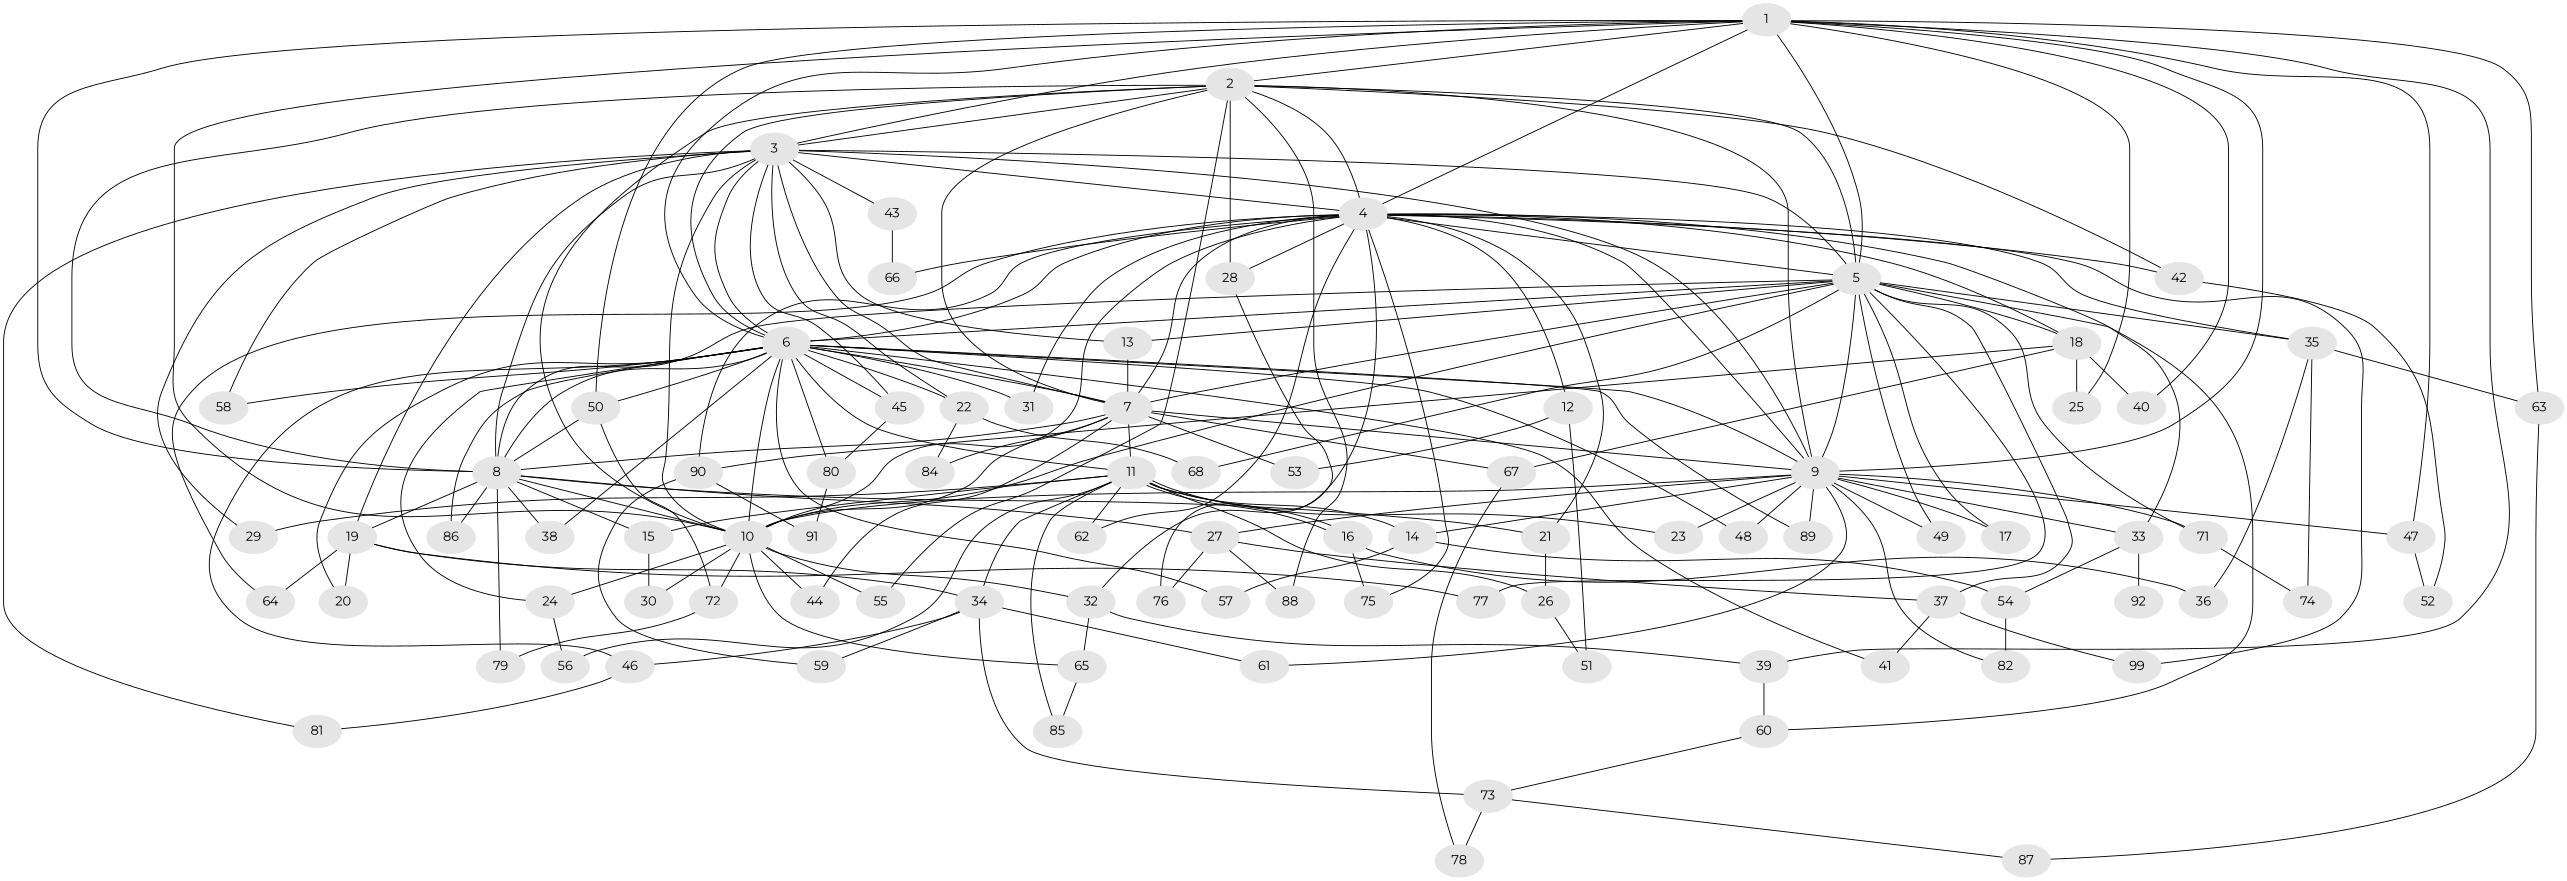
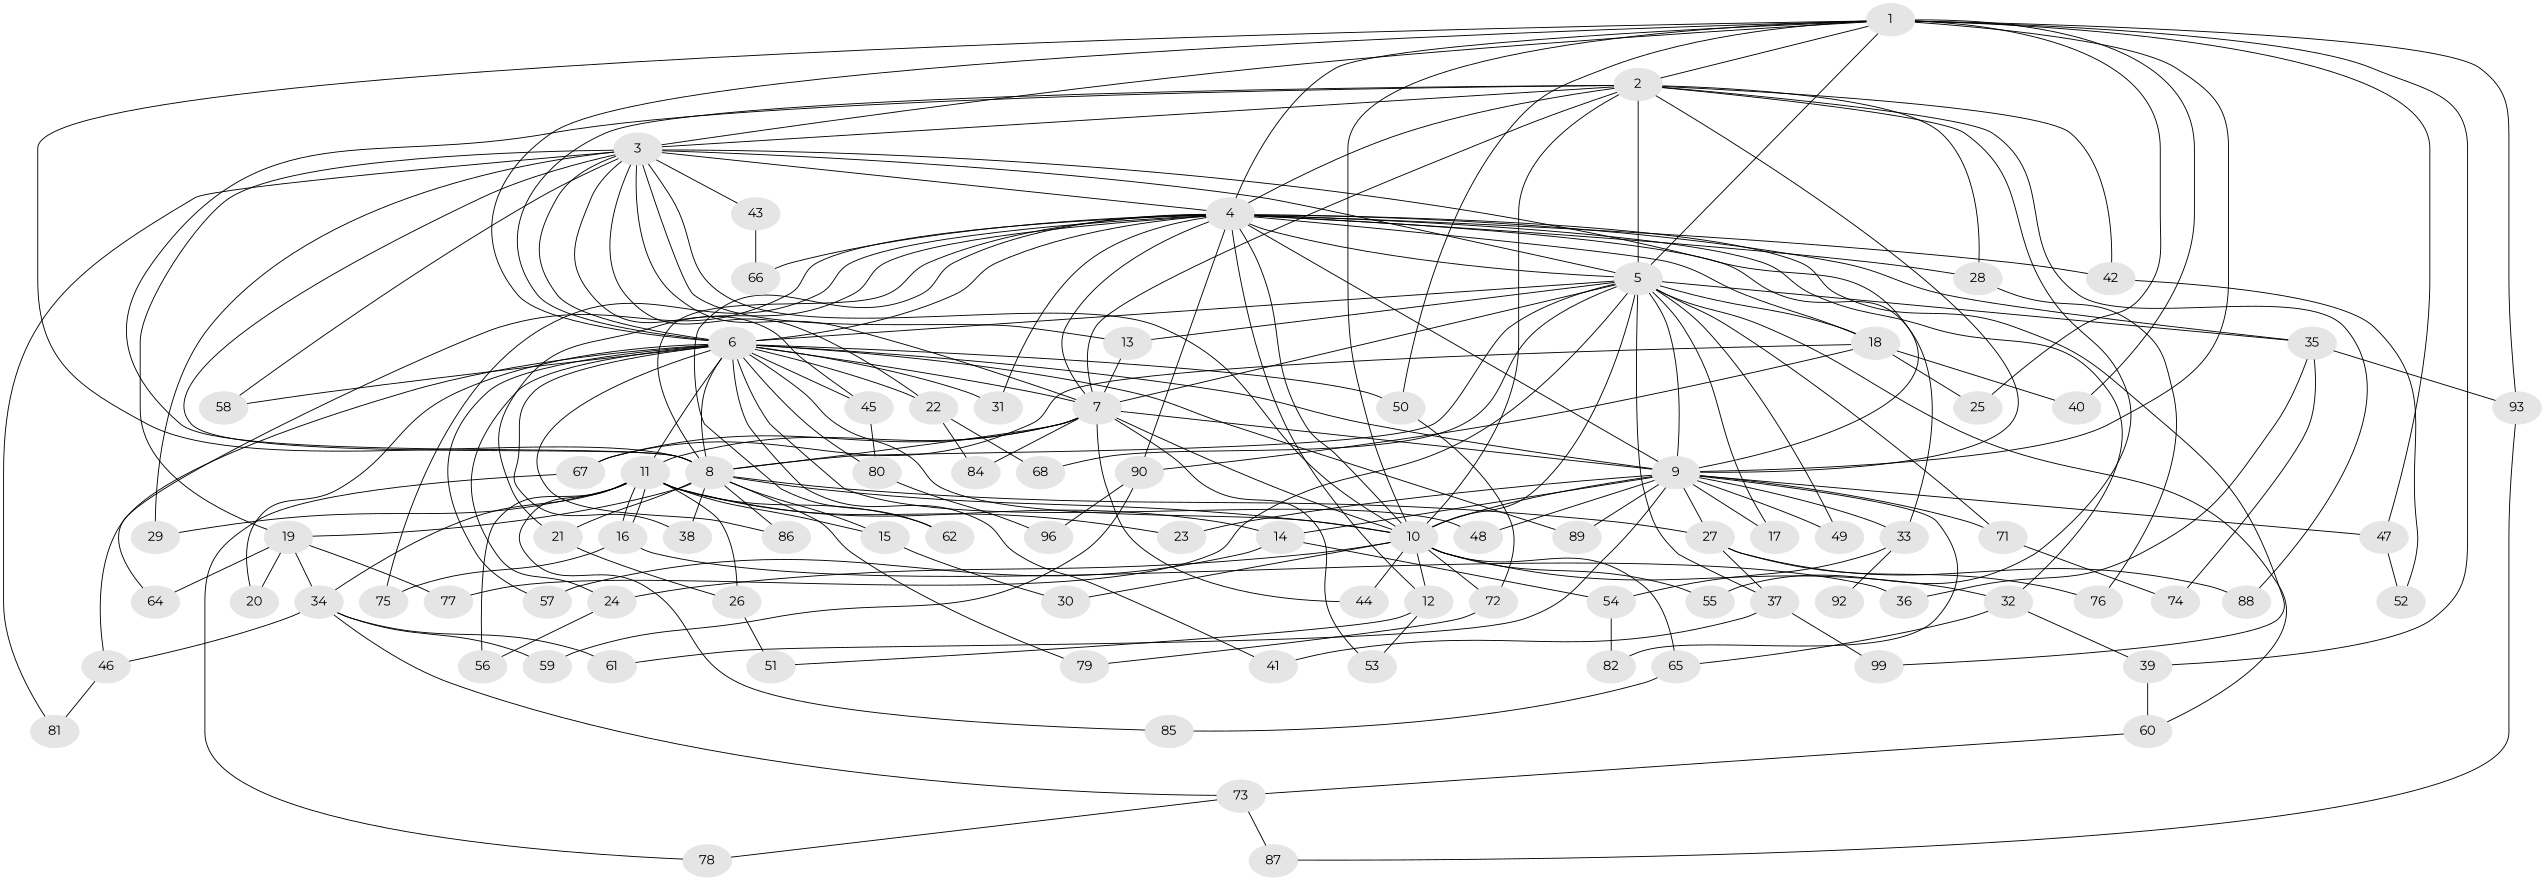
node "63": label "63" -> "93"
edge "50" -- "8": now "4" -- "8"
node "91": label "91" -> "96"
edge "10" -- "12": added
